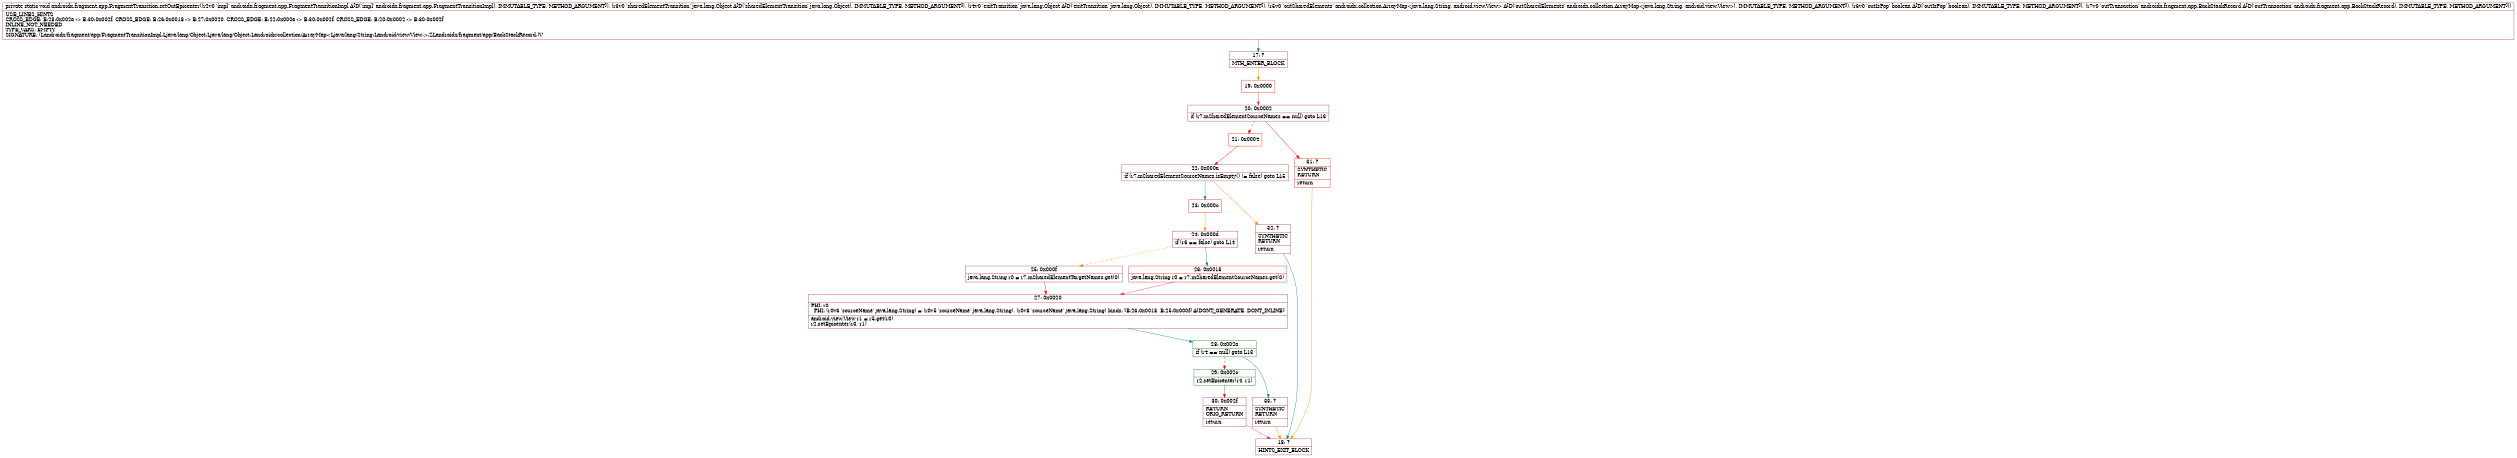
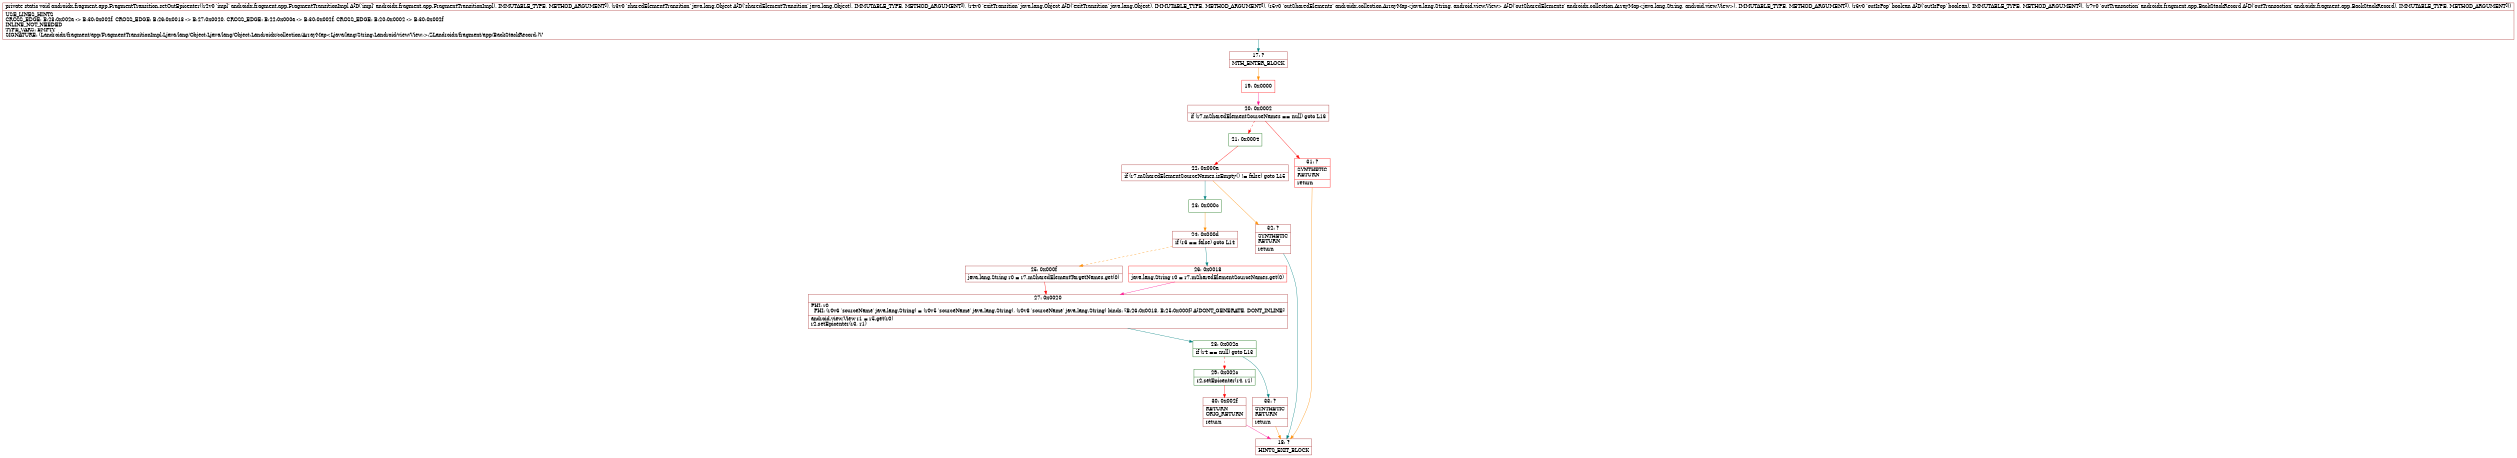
node "21: 0x0004": color red -> darkgreen
node "23: 0x000c": color red -> darkgreen
